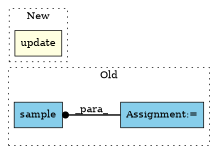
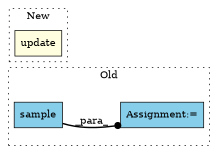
edge "Assignment:=" -> "sample": reversed
